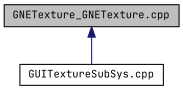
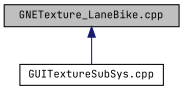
node "GNETexture_GNETexture.cpp": label "GNETexture_GNETexture.cpp" -> "GNETexture_LaneBike.cpp"
